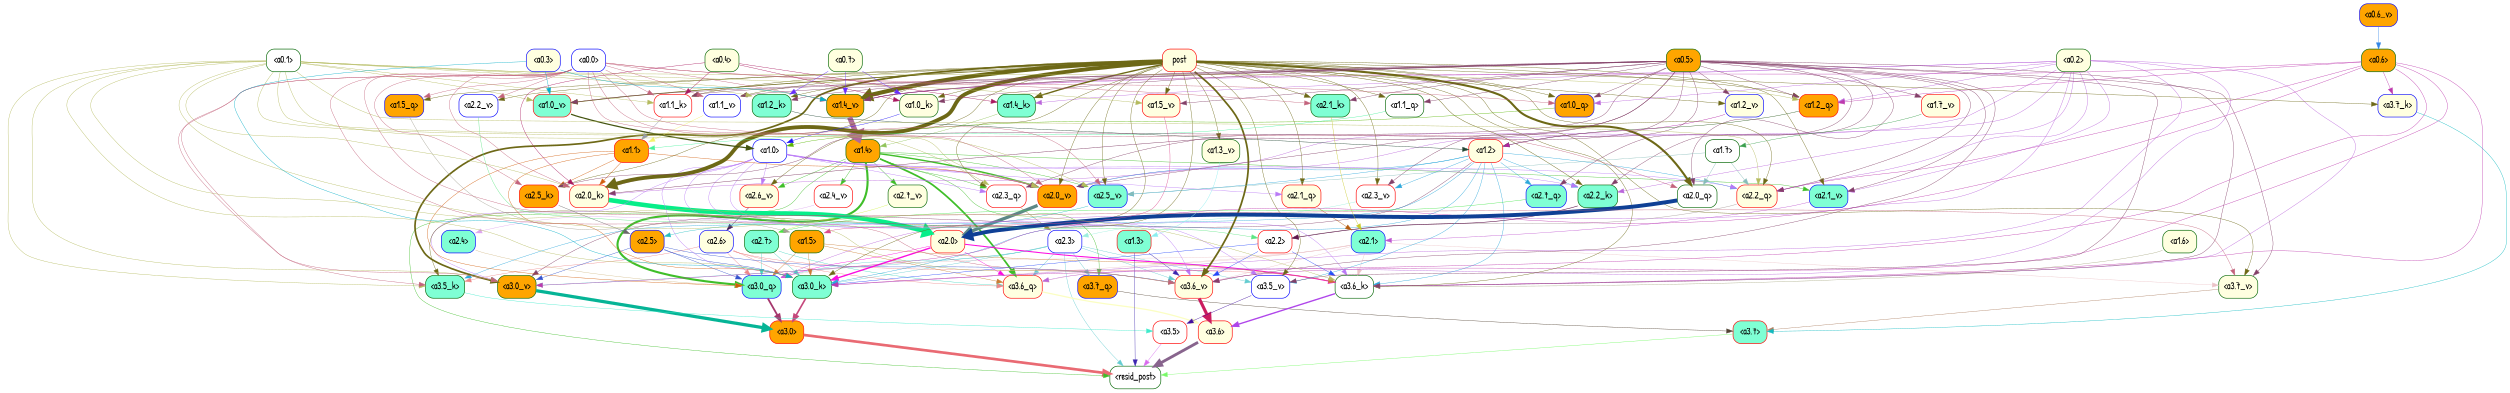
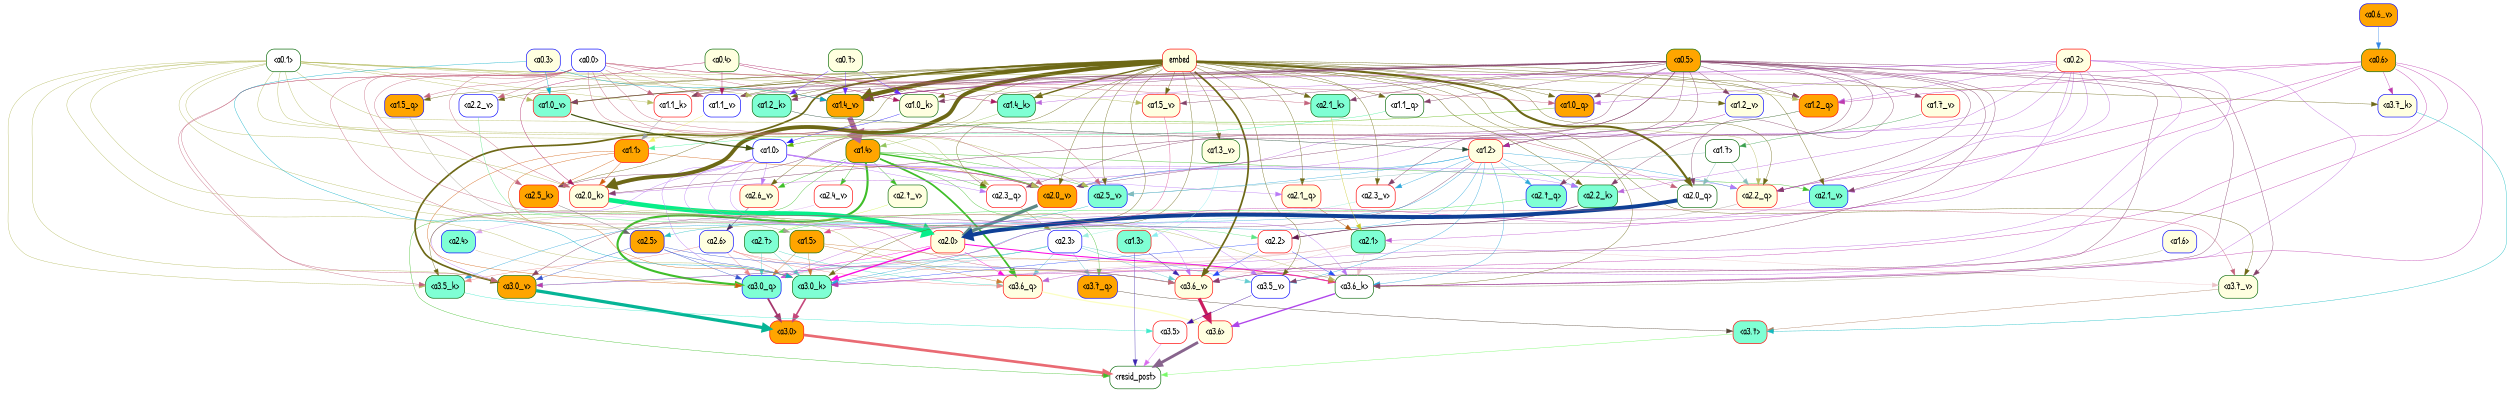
node "post": label "post" -> "embed"
node "<a0.2>": color darkgreen -> red
edge "<a0.4>" -> "<a1.1_k>": now "<a0.4>" -> "<a1.1_v>"
node "<a2.1>": color blue -> darkgreen
node "<a1.6>": color darkgreen -> blue
edge "<a2.3>" -> "<resid_post>": removed
